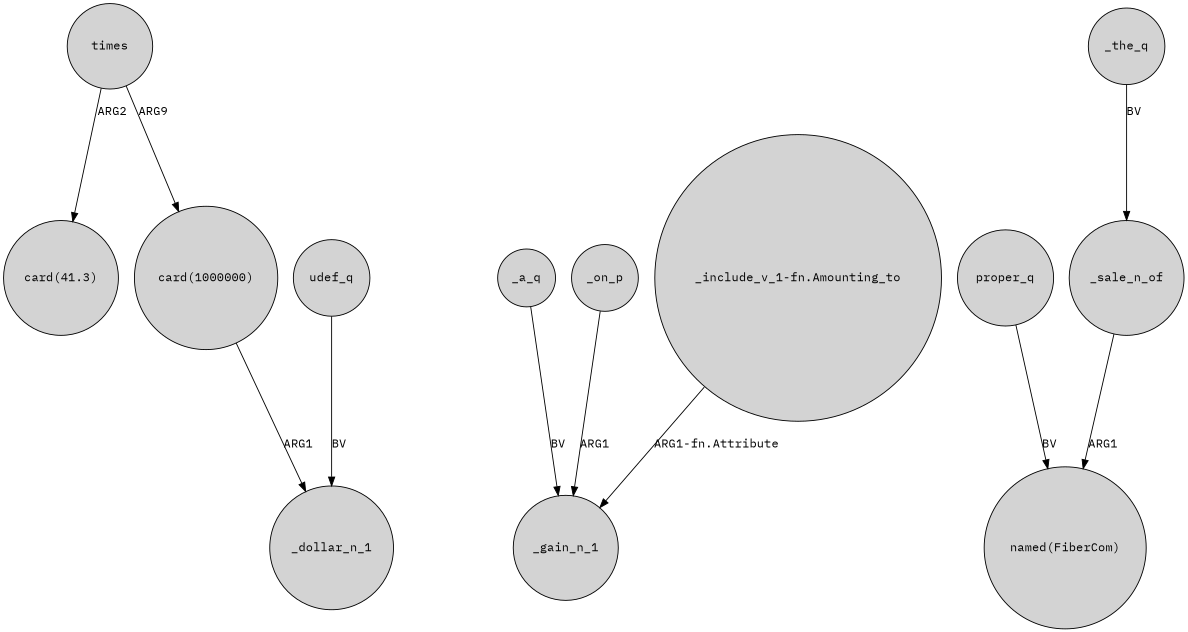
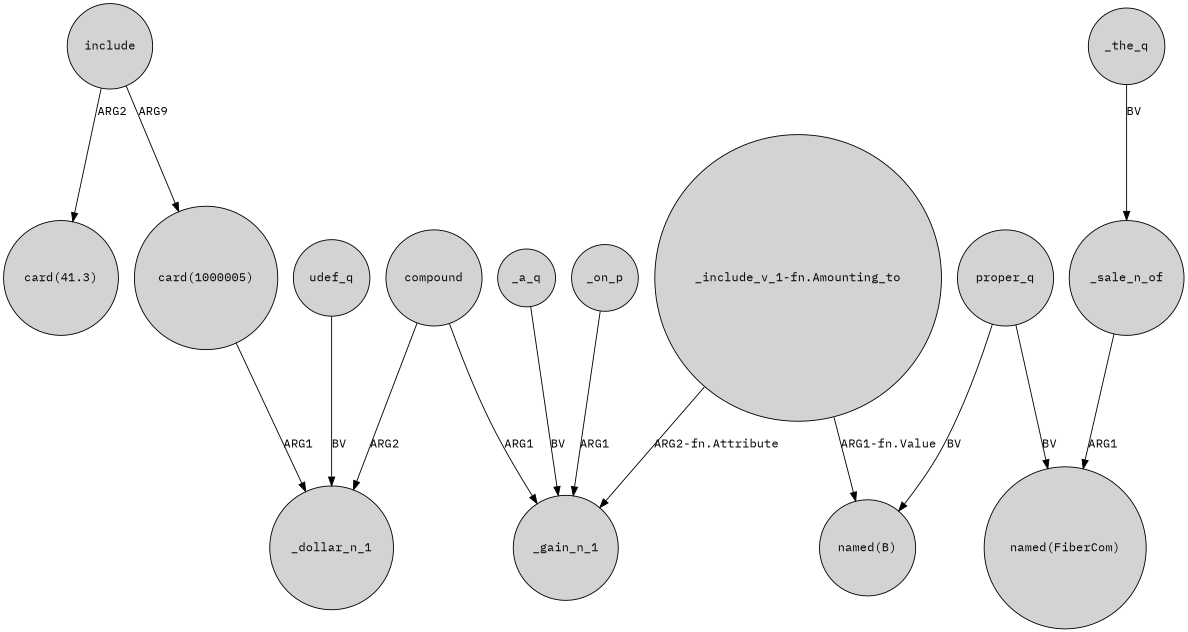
node "times": label "times" -> "include"
node "card(1000000)": label "card(1000000)" -> "card(1000005)"
node "compound": added
edge "_include_v_1-fn.Amounting_to" -> "_gain_n_1": label "ARG1-fn.Attribute" -> "ARG2-fn.Attribute"
node "named(B)": added
